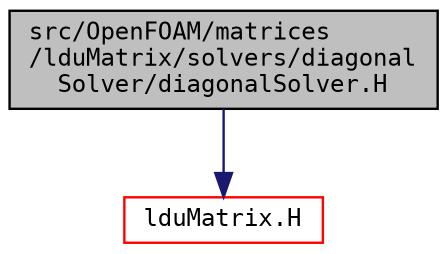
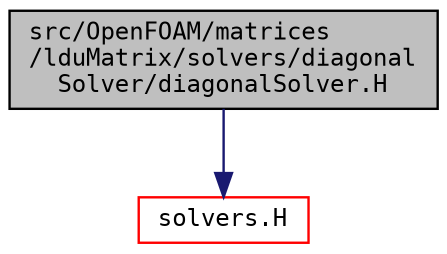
node "lduMatrix.H": label "lduMatrix.H" -> "solvers.H"
